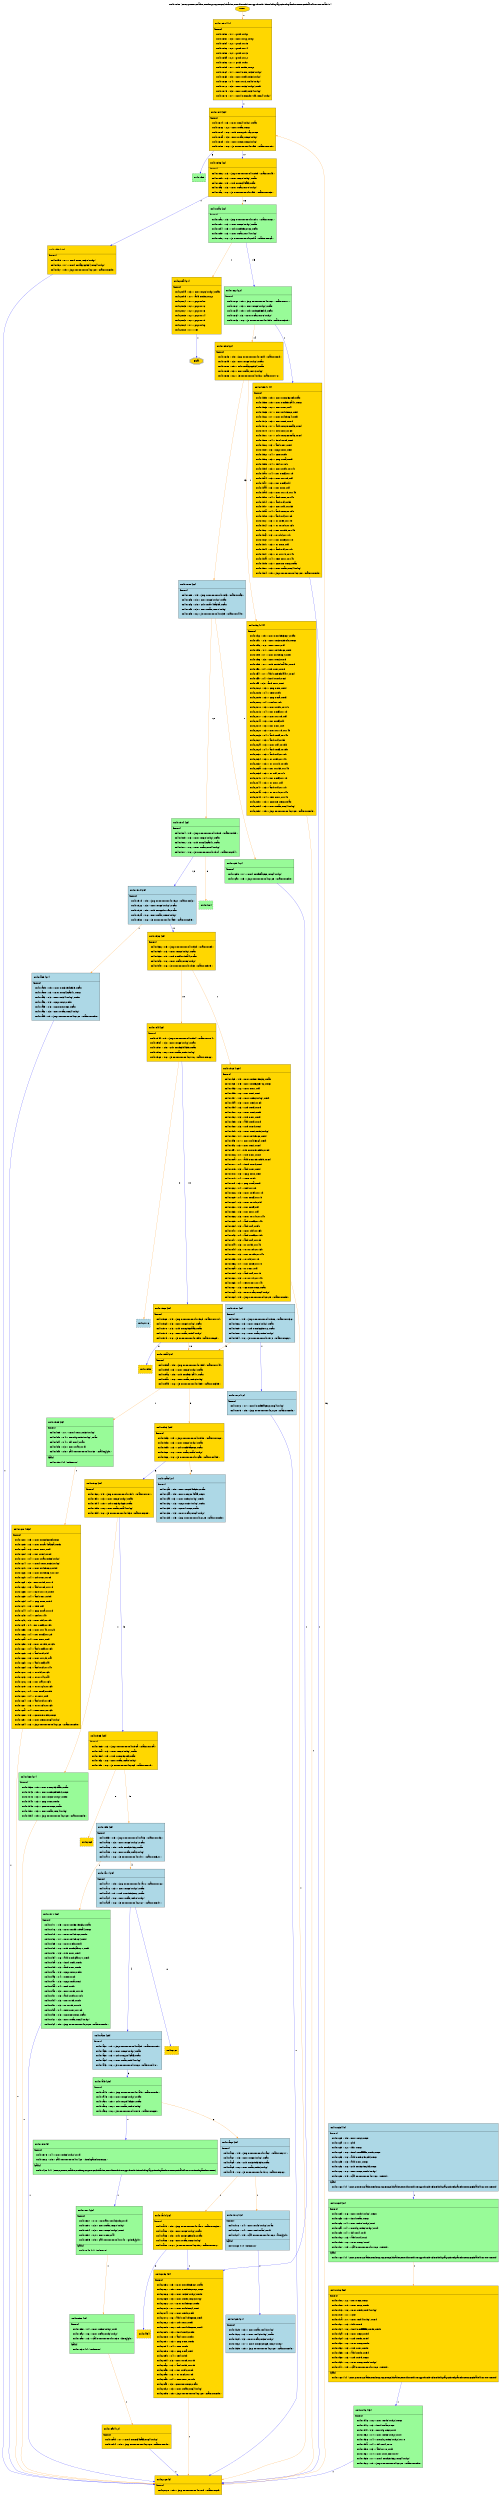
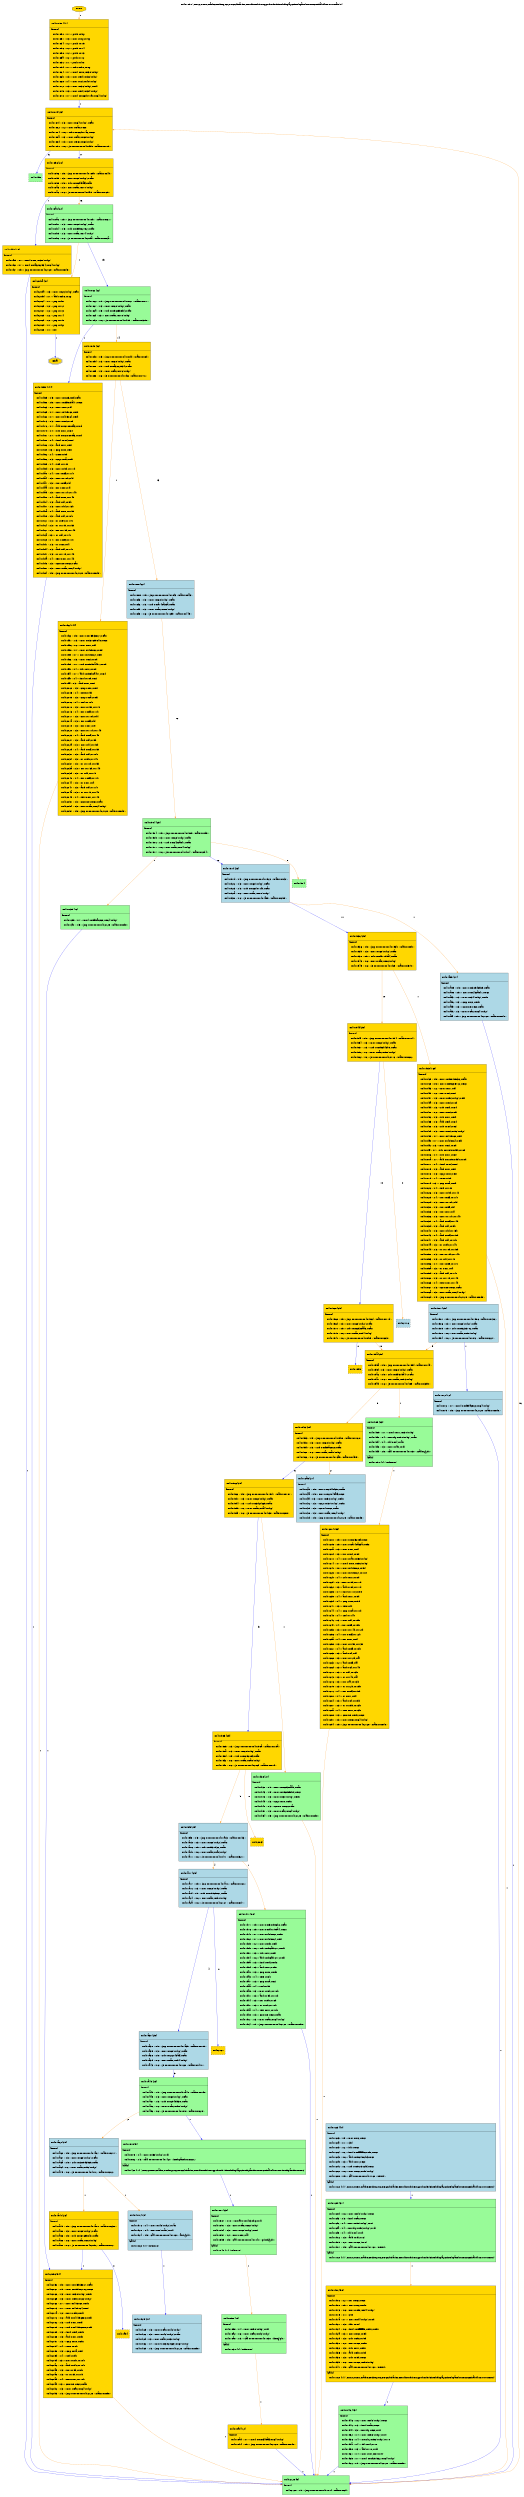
edge "0x4018ee [22]" -> "0x401c99 [12]": now "0x401904 [25]" -> "0x401c99 [12]"
node "0x40212e [5]": fillcolor gold -> palegreen
